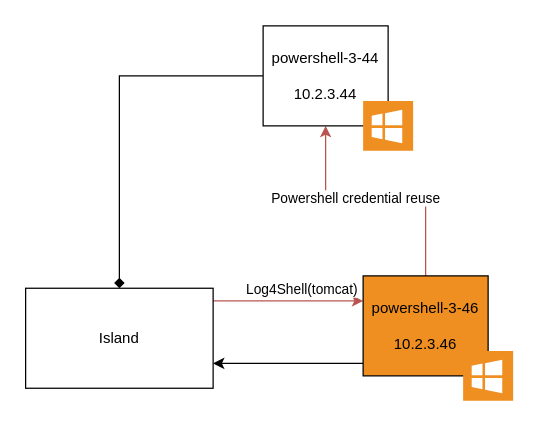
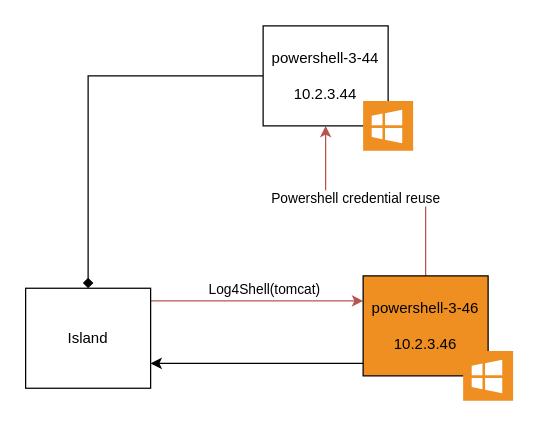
node "Island": size 188x100 -> 125x100
